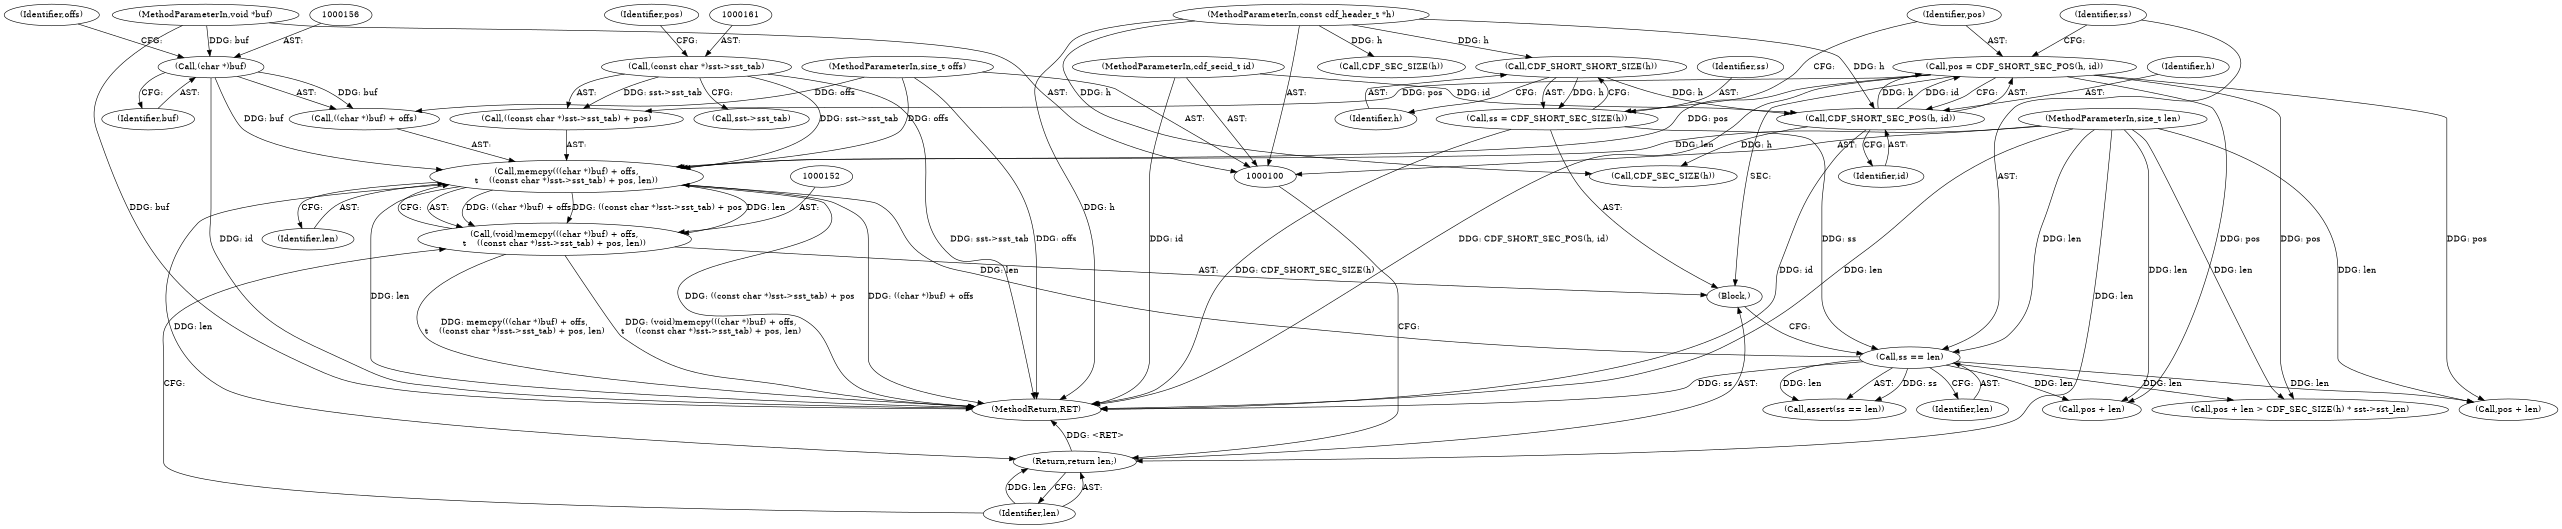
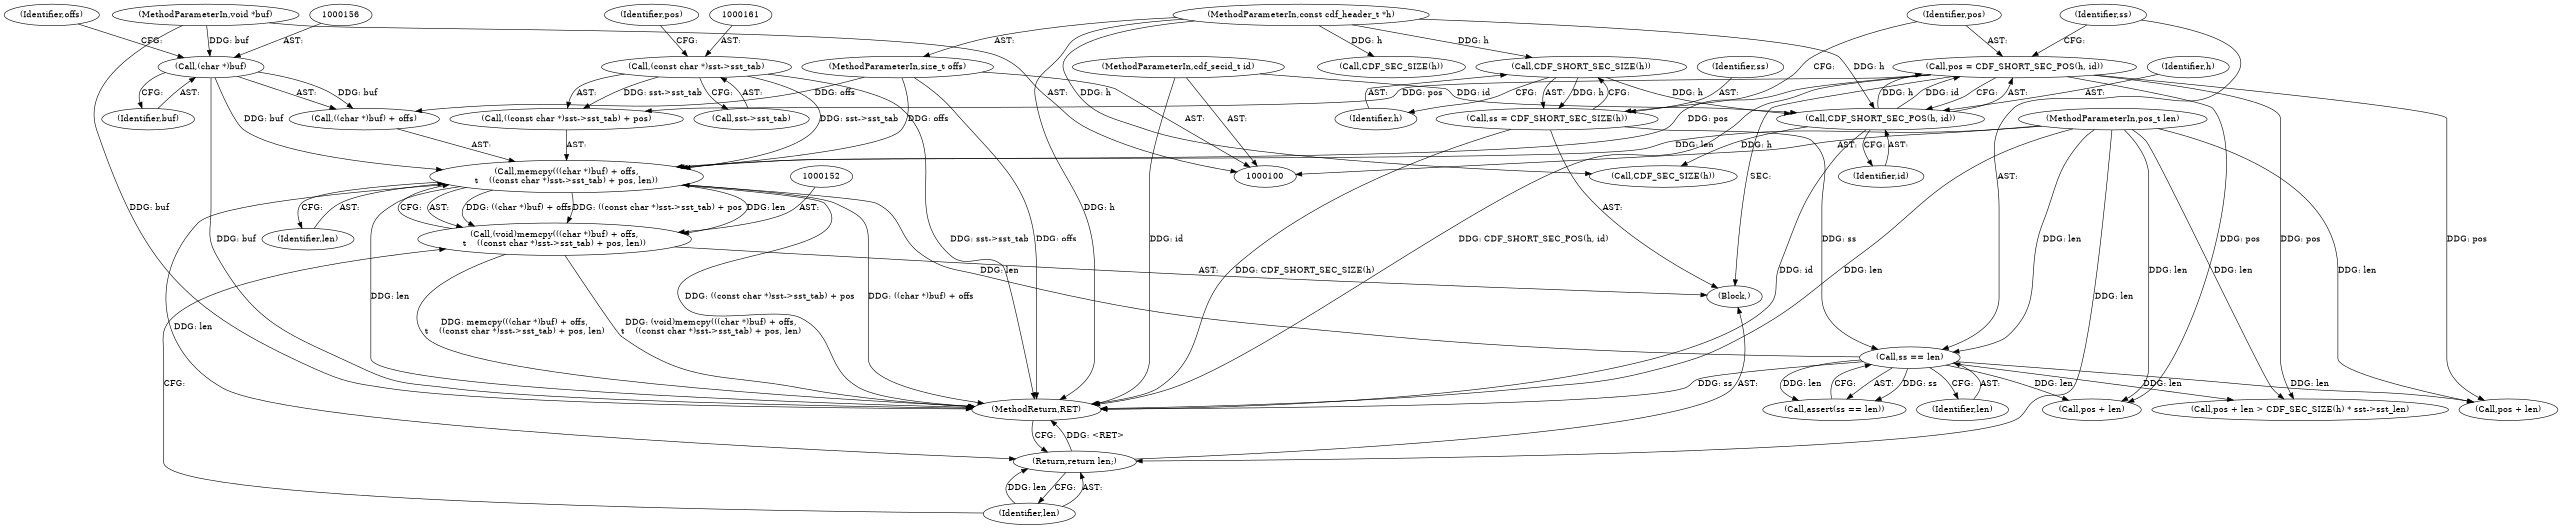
node "(Call,CDF_SHORT_SHORT_SIZE(h))": label "(Call,CDF_SHORT_SHORT_SIZE(h))" -> "(Call,CDF_SHORT_SEC_SIZE(h))"
edge "(Call,sst->sst_tab)" -> "(Call,(const char *)sst->sst_tab)": added, label "AST:"
edge "(MethodParameterIn,const cdf_header_t *h)" -> "1000100": now "(MethodParameterIn,const cdf_header_t *h)" -> "(MethodParameterIn,size_t offs)"
node "(MethodParameterIn,size_t len)": label "(MethodParameterIn,size_t len)" -> "(MethodParameterIn,pos_t len)"
edge "(Call,(char *)buf)" -> "(MethodReturn,RET)": label "DDG: id" -> "DDG: buf"
edge "(Block,)" -> "(Call,ss == len)": now "(Call,assert(ss == len))" -> "(Call,ss == len)"
edge "1000100" -> "(Return,return len;)": now "(MethodReturn,RET)" -> "(Return,return len;)"
